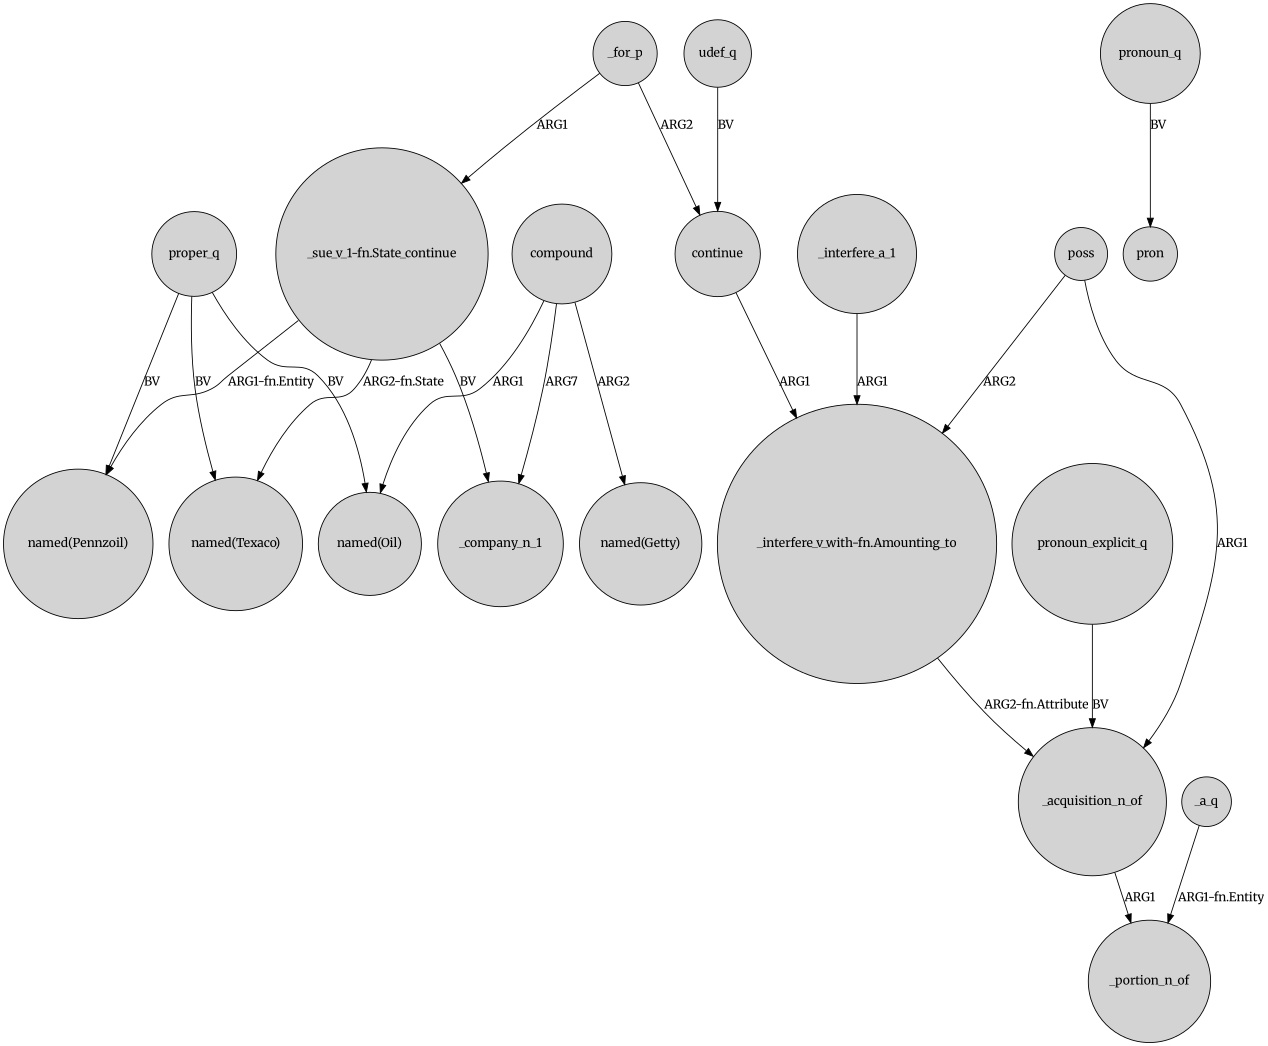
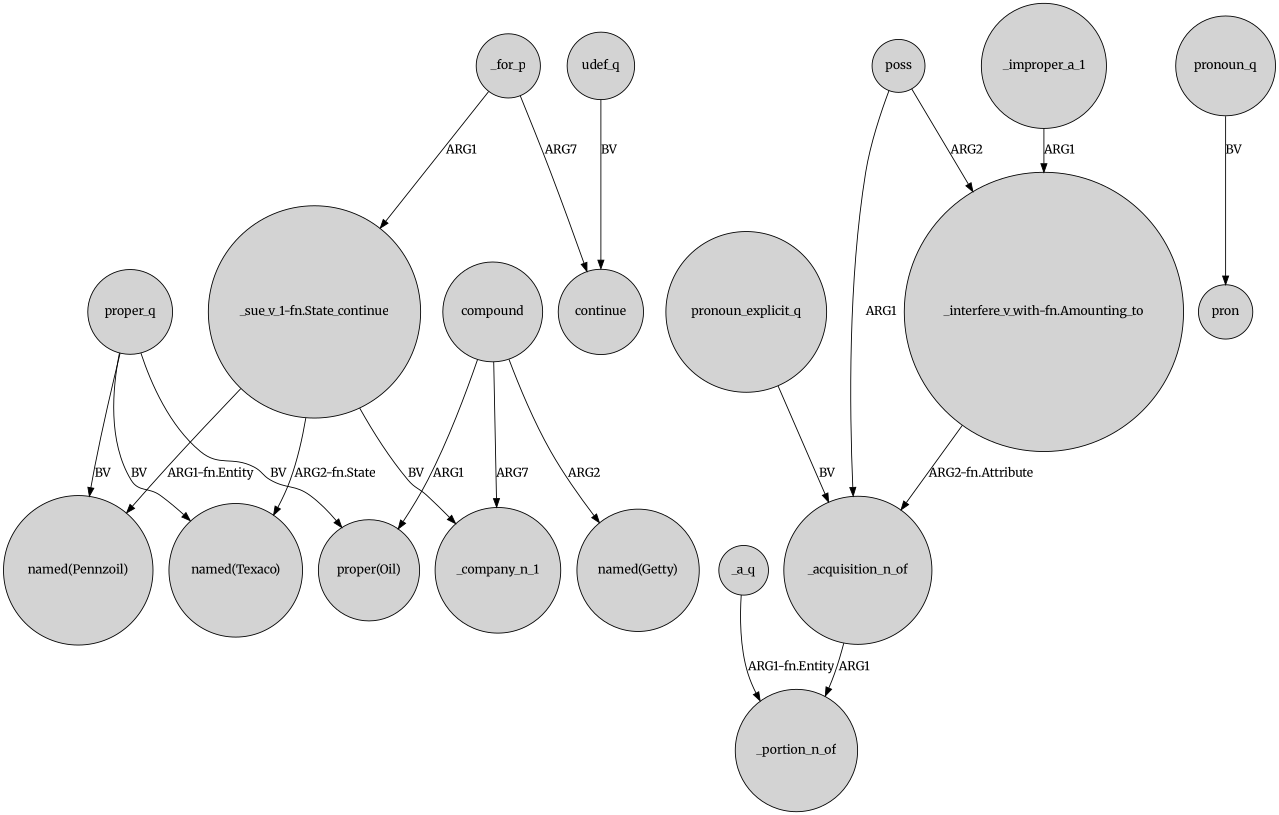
edge "_for_p" -> "continue": label "ARG2" -> "ARG7"
node "_interfere_a_1": label "_interfere_a_1" -> "_improper_a_1"
edge "continue" -> "_interfere_v_with-fn.Amounting_to": removed, label "ARG1"
node "named(Oil)": label "named(Oil)" -> "proper(Oil)"
